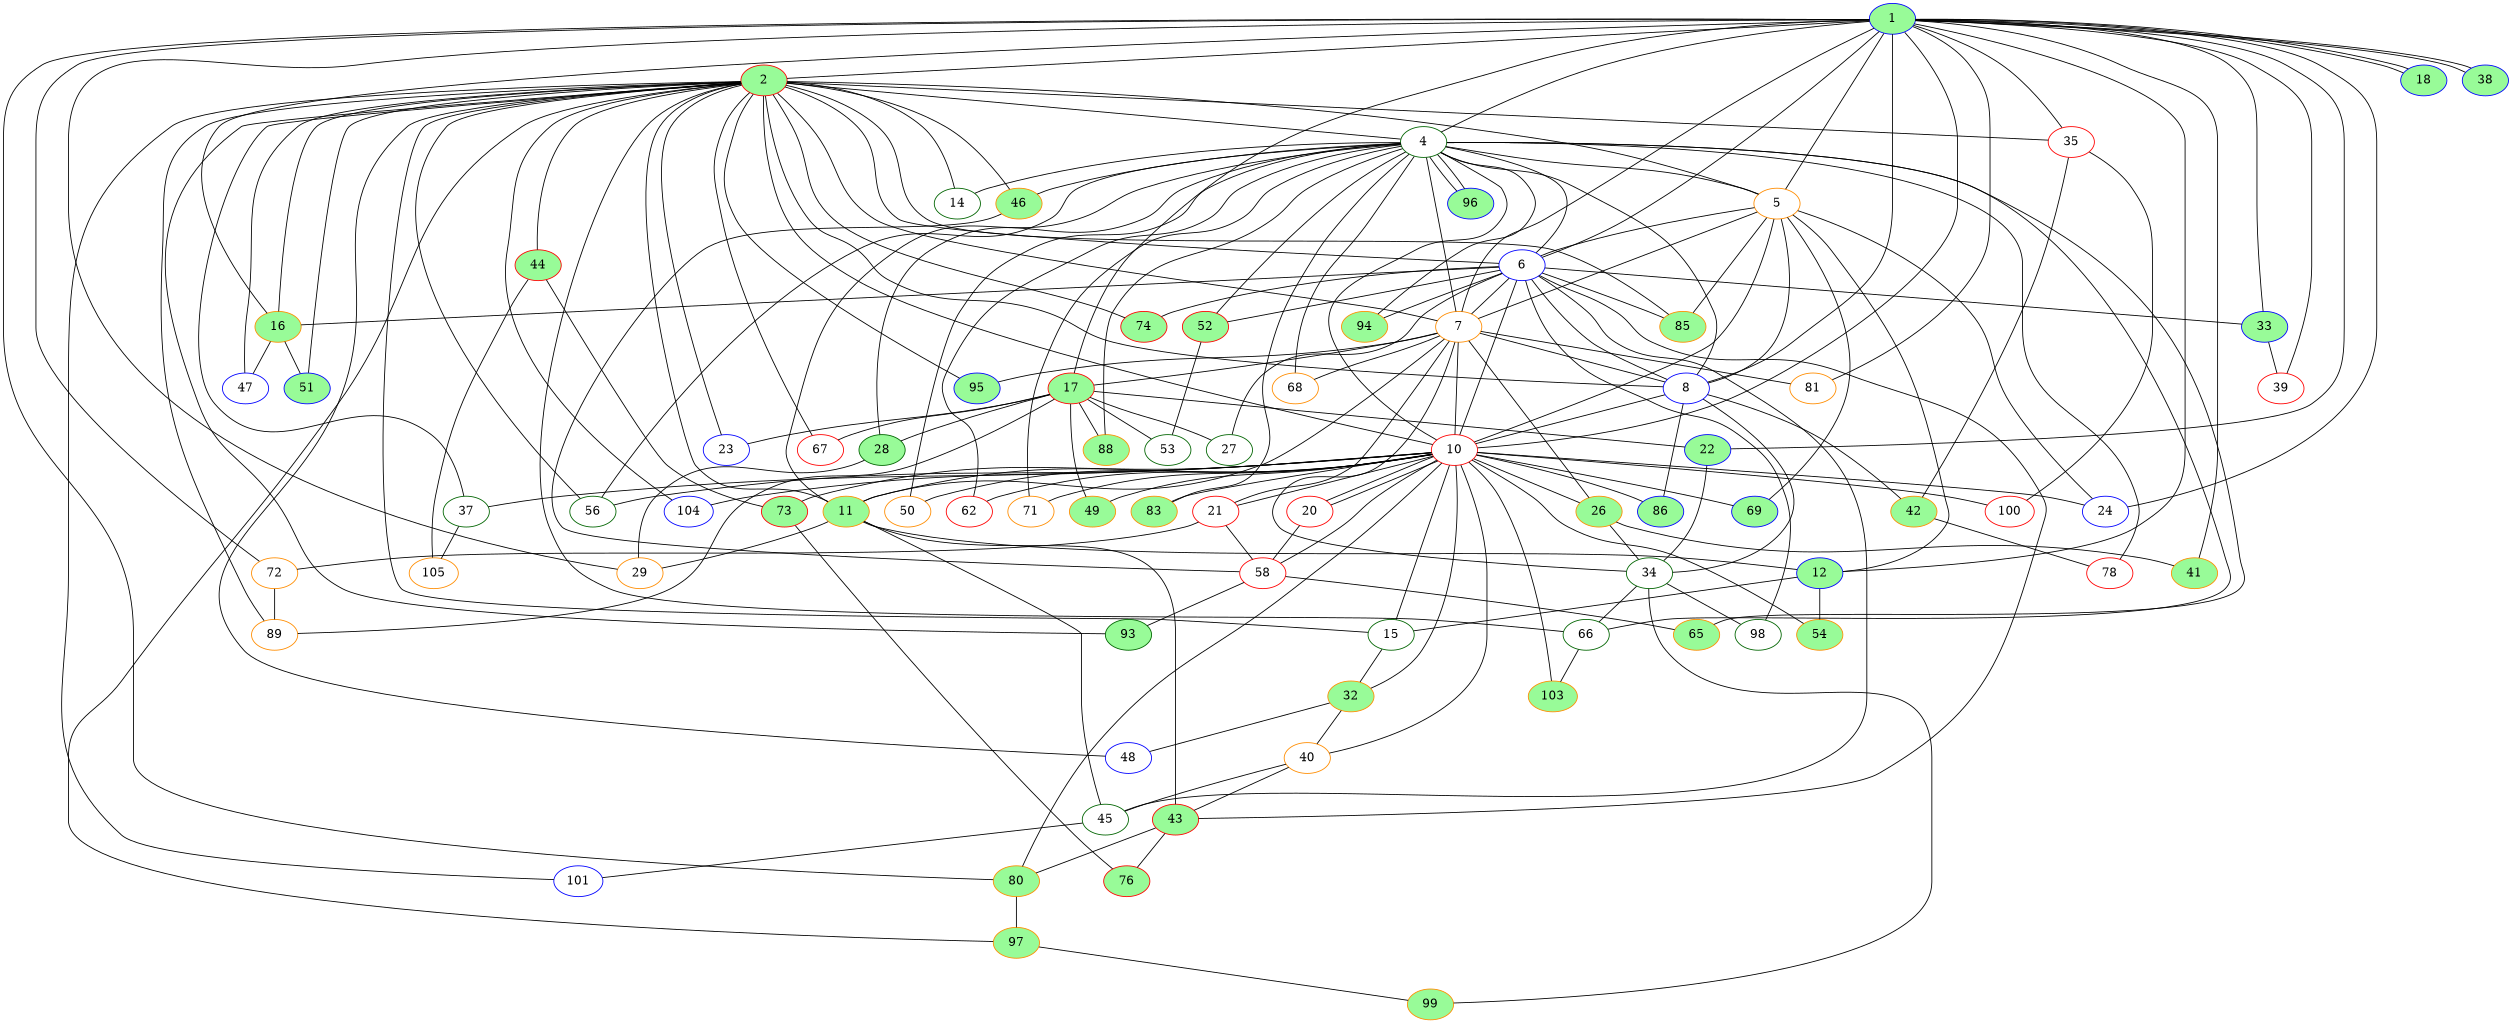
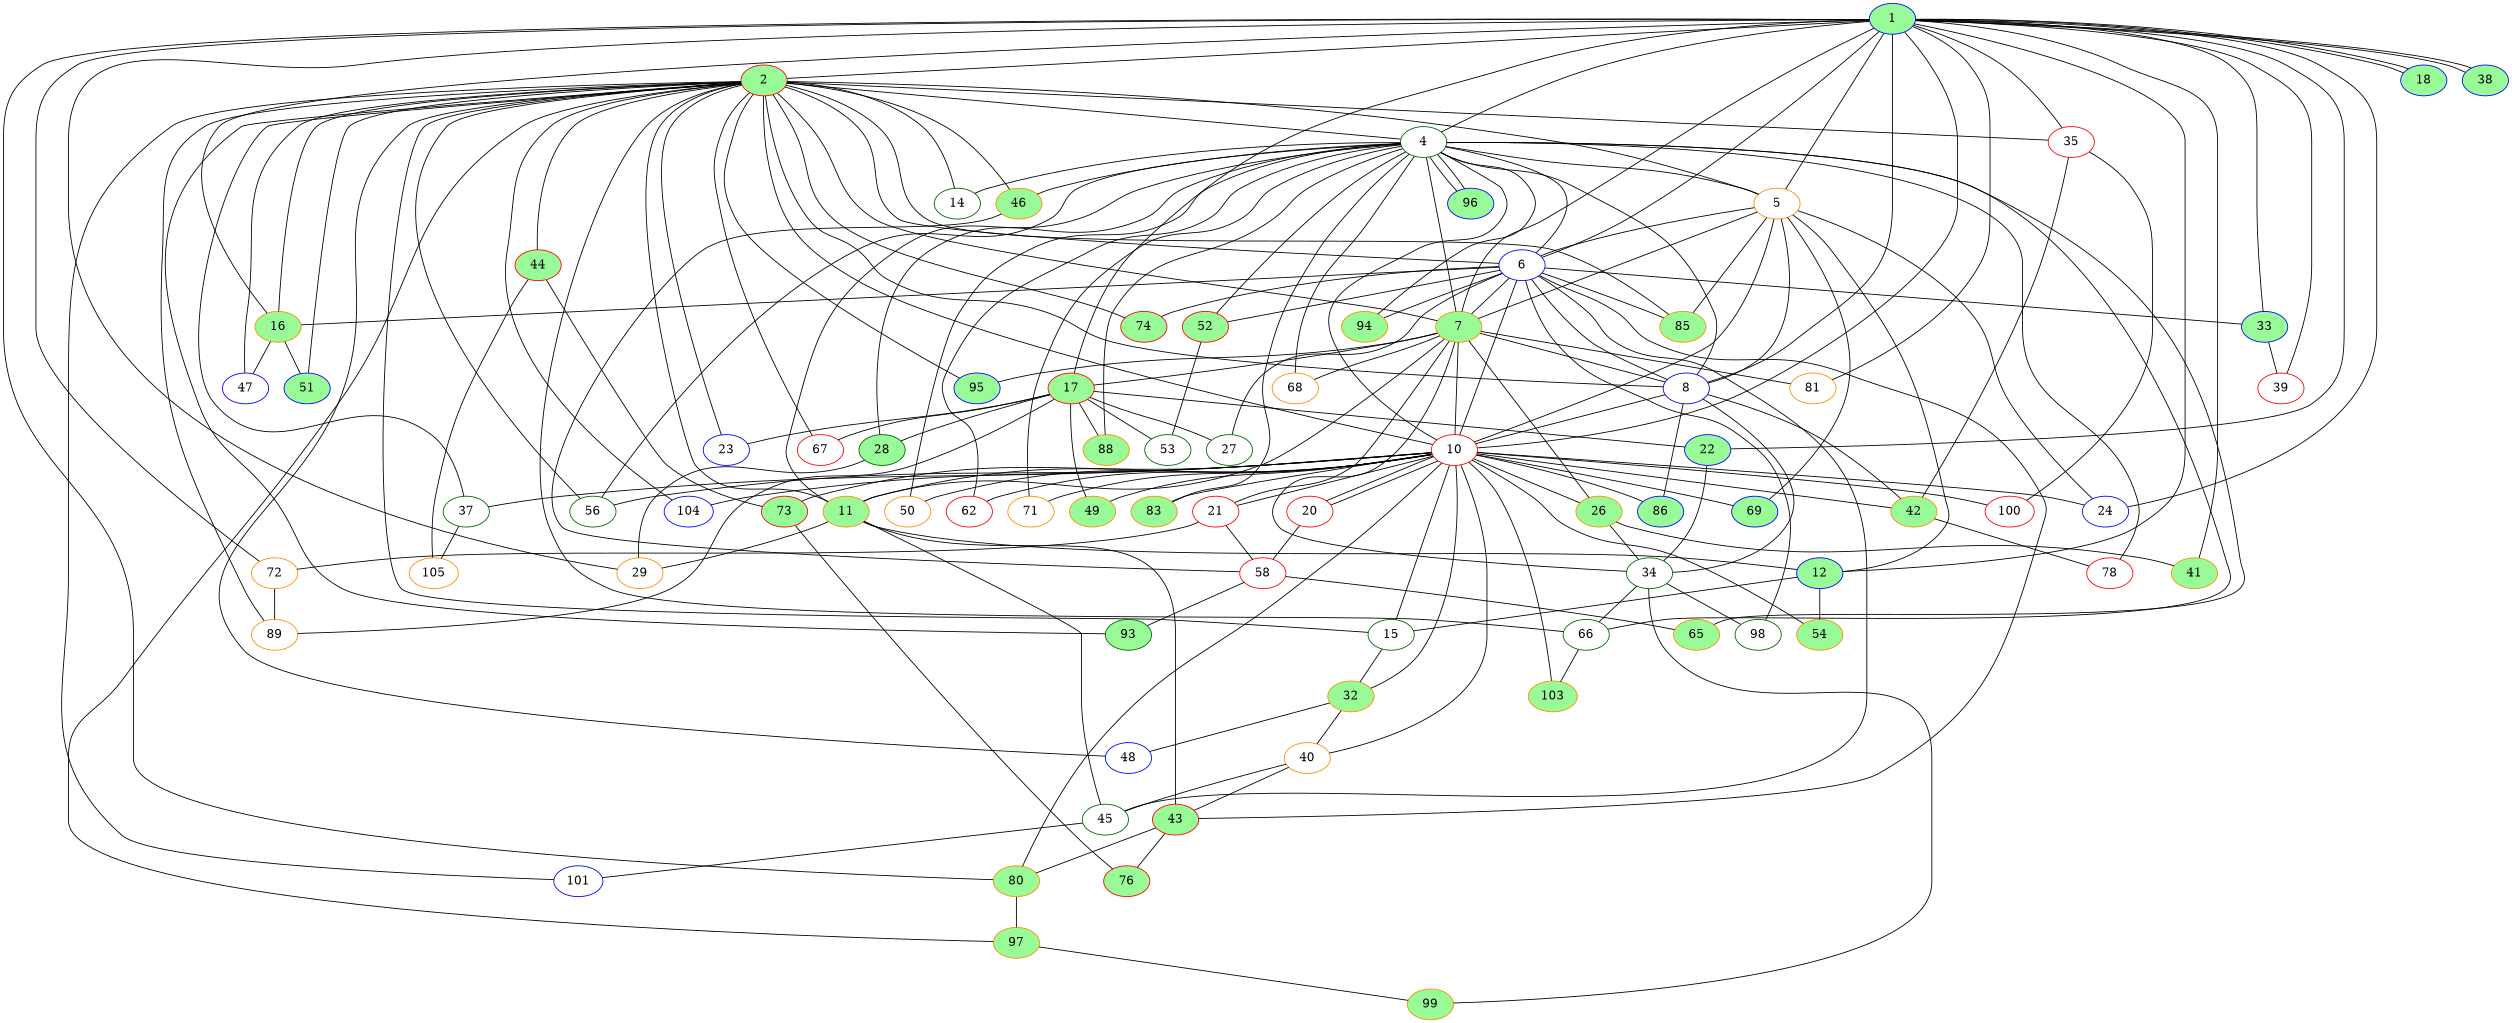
node "7": fillcolor white -> palegreen
edge "10" -- "58": now "10" -- "42"
